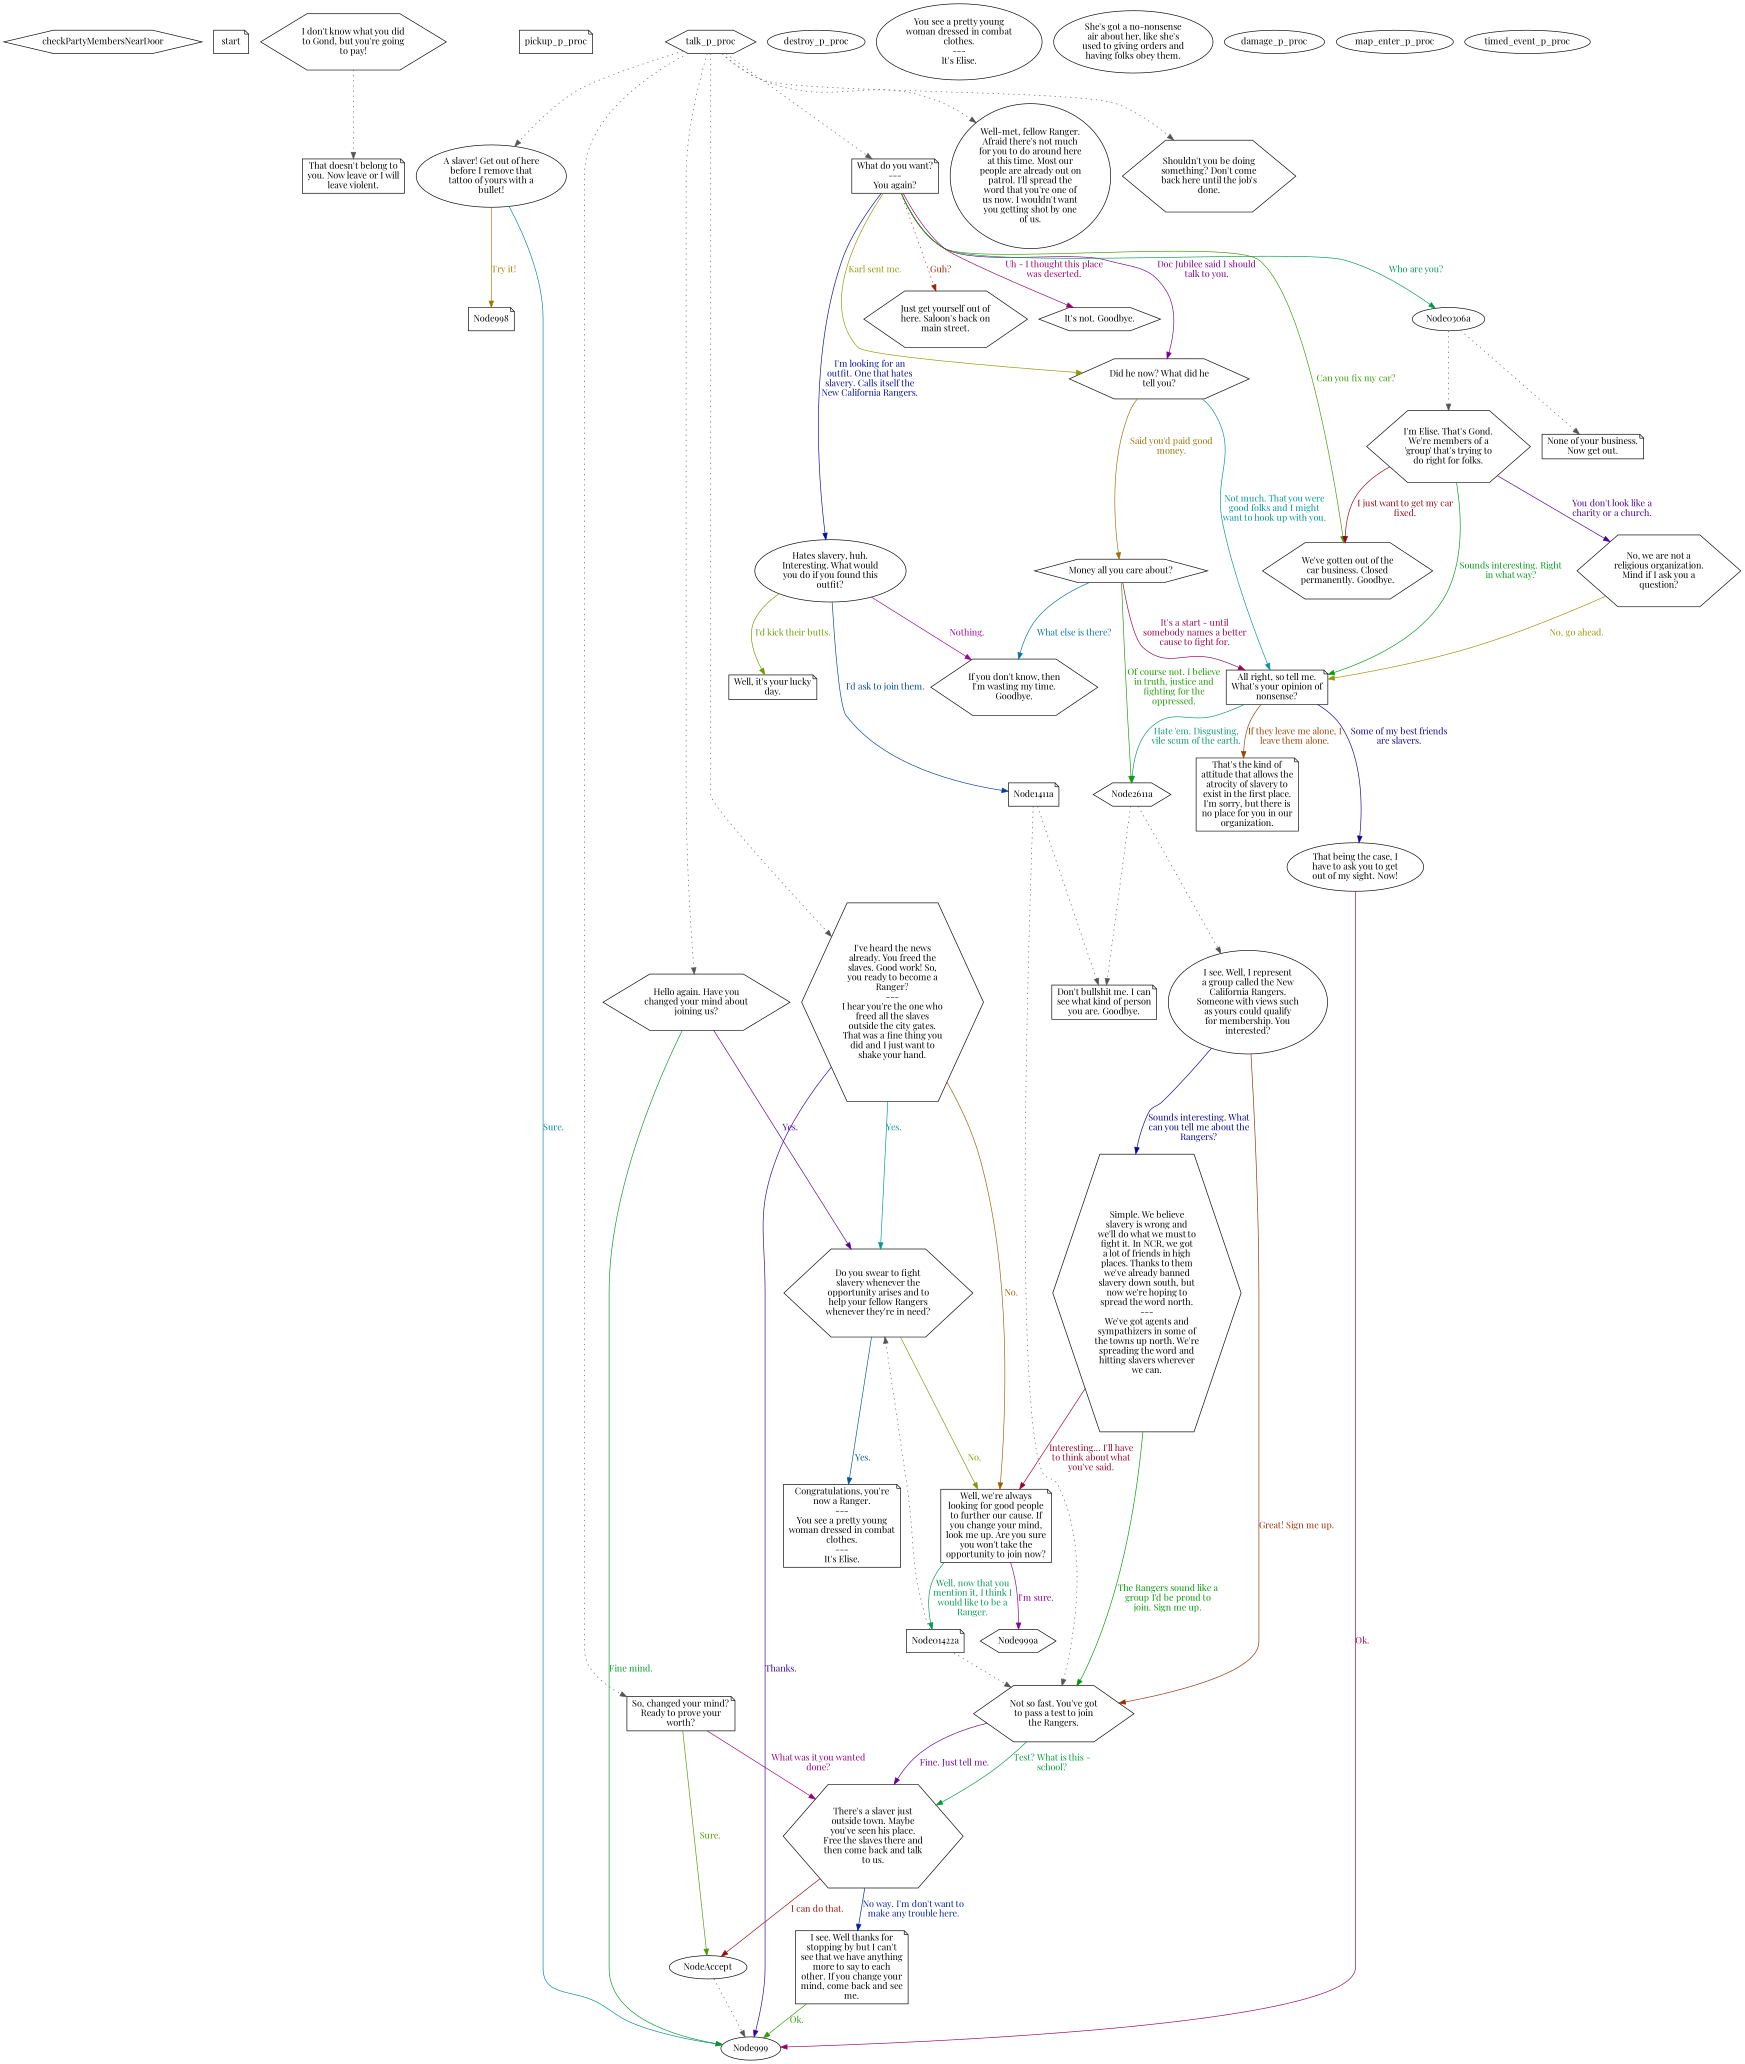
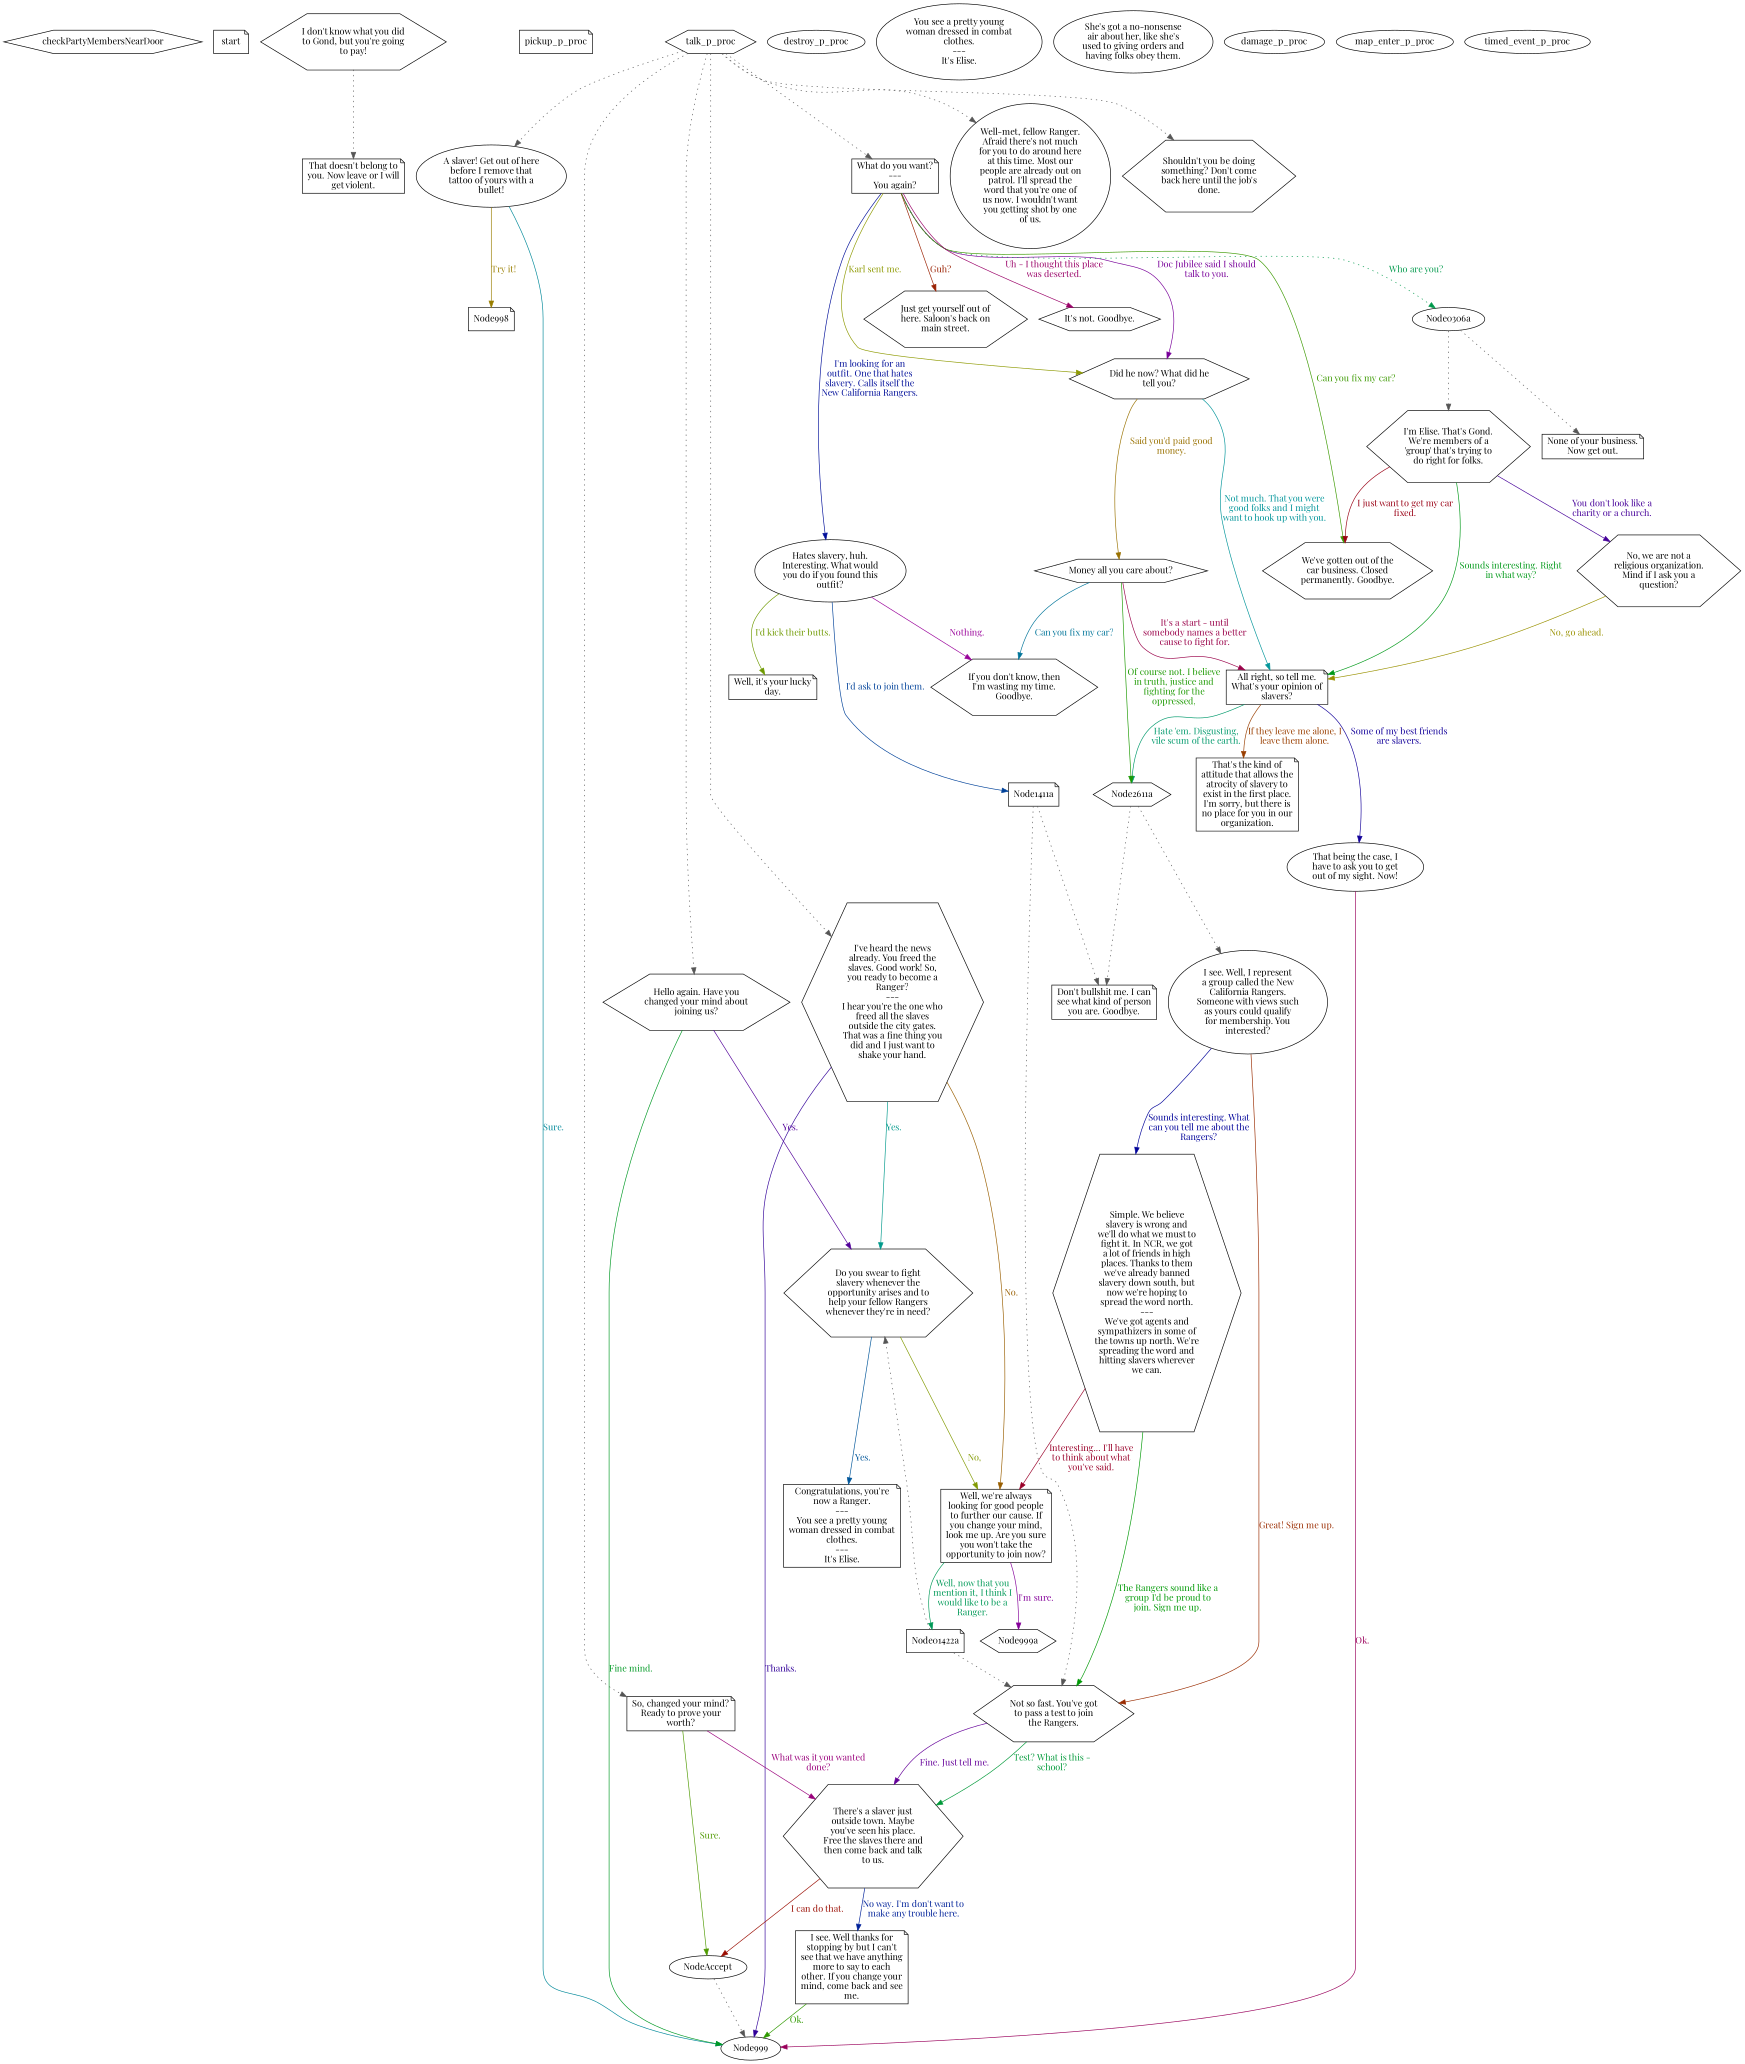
node "That doesn't belong to you. Now leave or I will leave violent.": label "That doesn't belong to you. Now leave or I will leave violent." -> "That doesn't belong to you. Now leave or I will get violent."
edge "What do you want? --- You again?" -> "Just get yourself out of here. Saloon's back on main street.": style dotted -> solid
edge "What do you want? --- You again?" -> "Node0306a": style solid -> dotted
edge "Money all you care about?" -> "If you don't know, then I'm wasting my time. Goodbye.": label "What else is there?" -> "Can you fix my car?"
node "All right, so tell me. What's your opinion of nonsense?": label "All right, so tell me. What's your opinion of nonsense?" -> "All right, so tell me. What's your opinion of slavers?"
